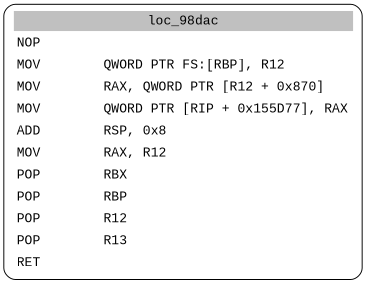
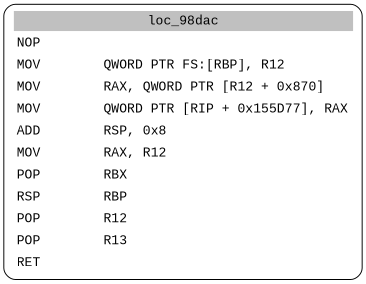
node "loc_98dac": text "POP        RBP" -> "RSP        RBP"
